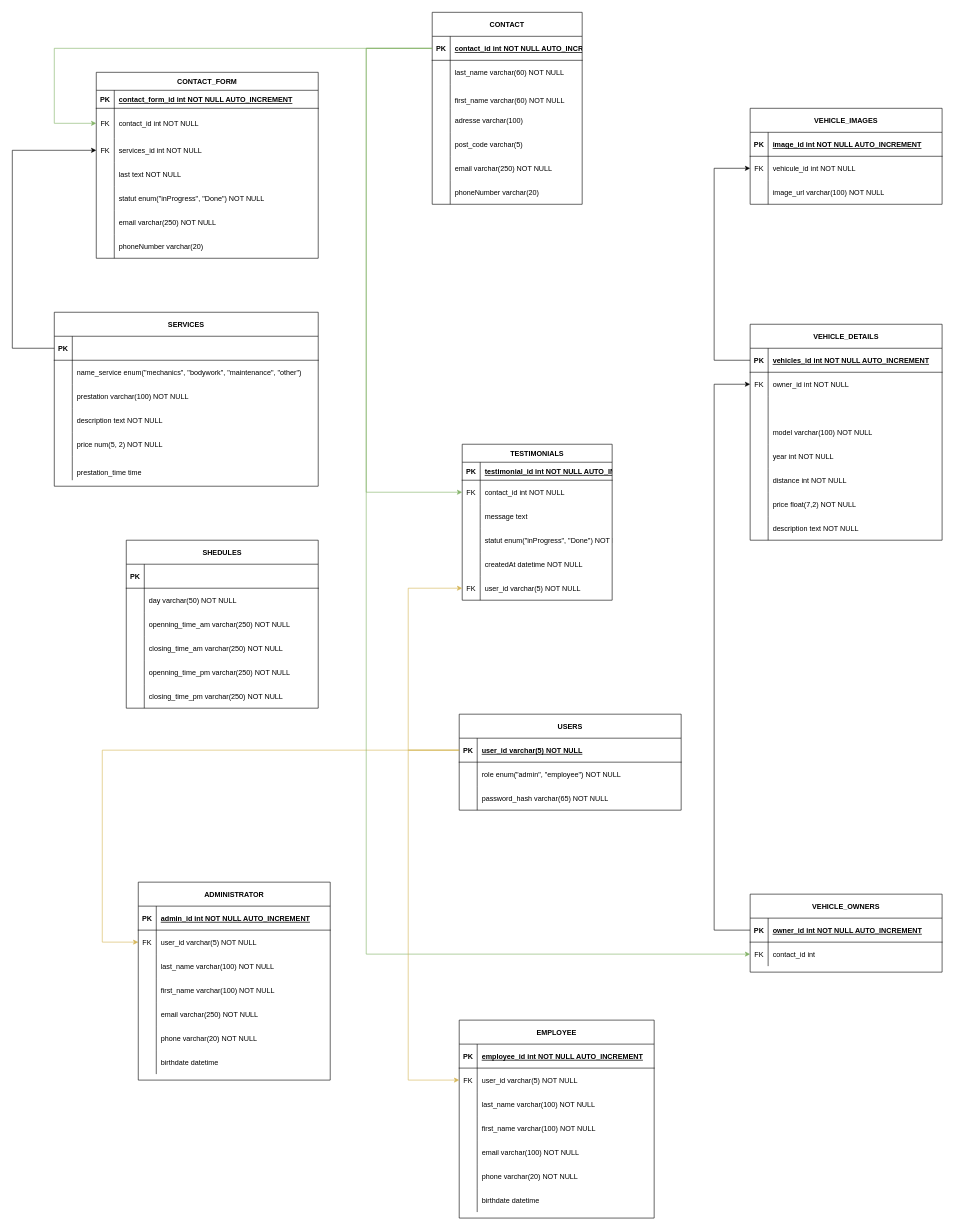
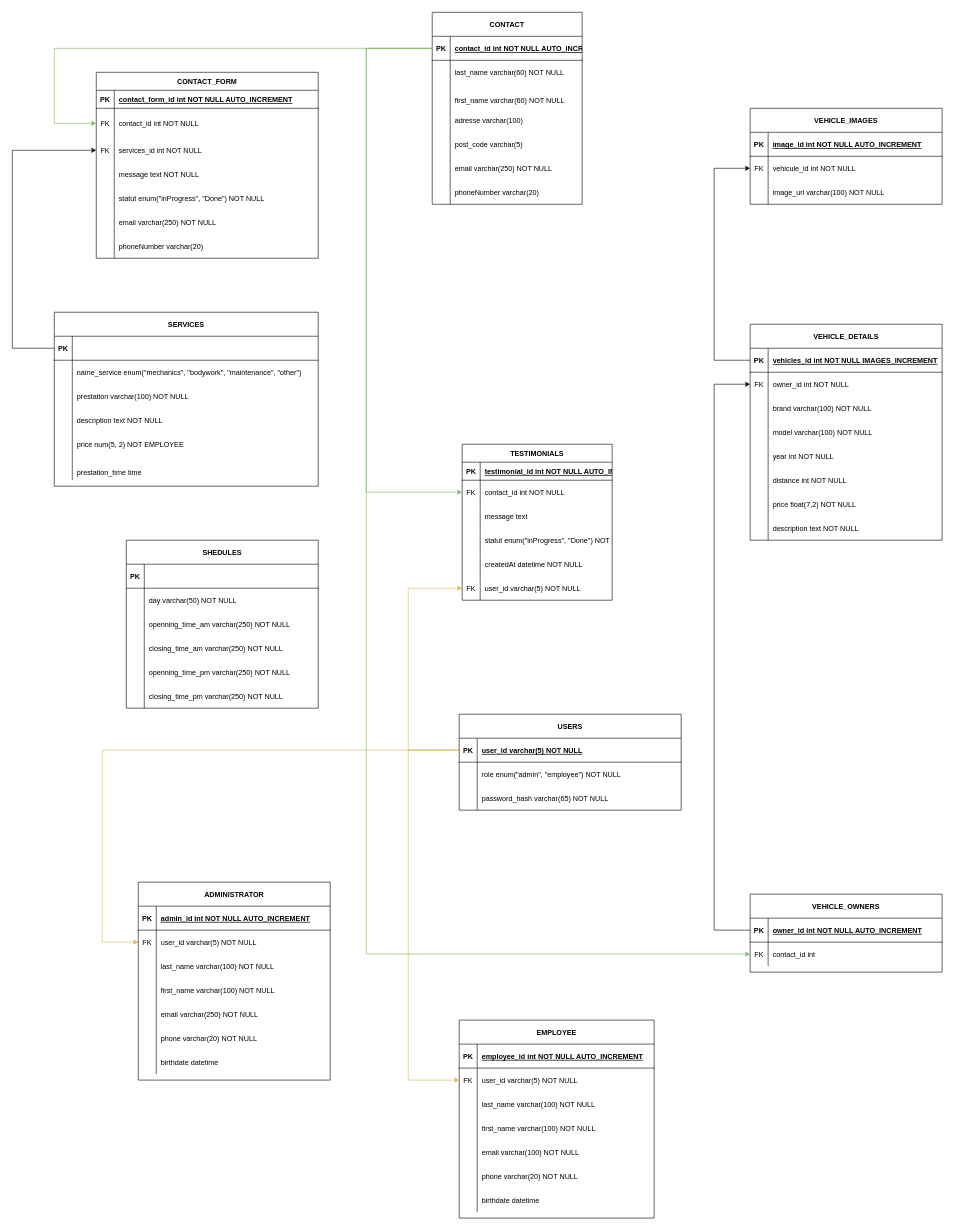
node "last text NOT NULL": label "last text NOT NULL" -> "message text NOT NULL"
node "vehicles_id int NOT NULL AUTO_INCREMENT": label "vehicles_id int NOT NULL AUTO_INCREMENT" -> "vehicles_id int NOT NULL IMAGES_INCREMENT"
node "brand varchar(100) NOT NULL": added
node "price num(5, 2) NOT NULL": label "price num(5, 2) NOT NULL" -> "price num(5, 2) NOT EMPLOYEE"
